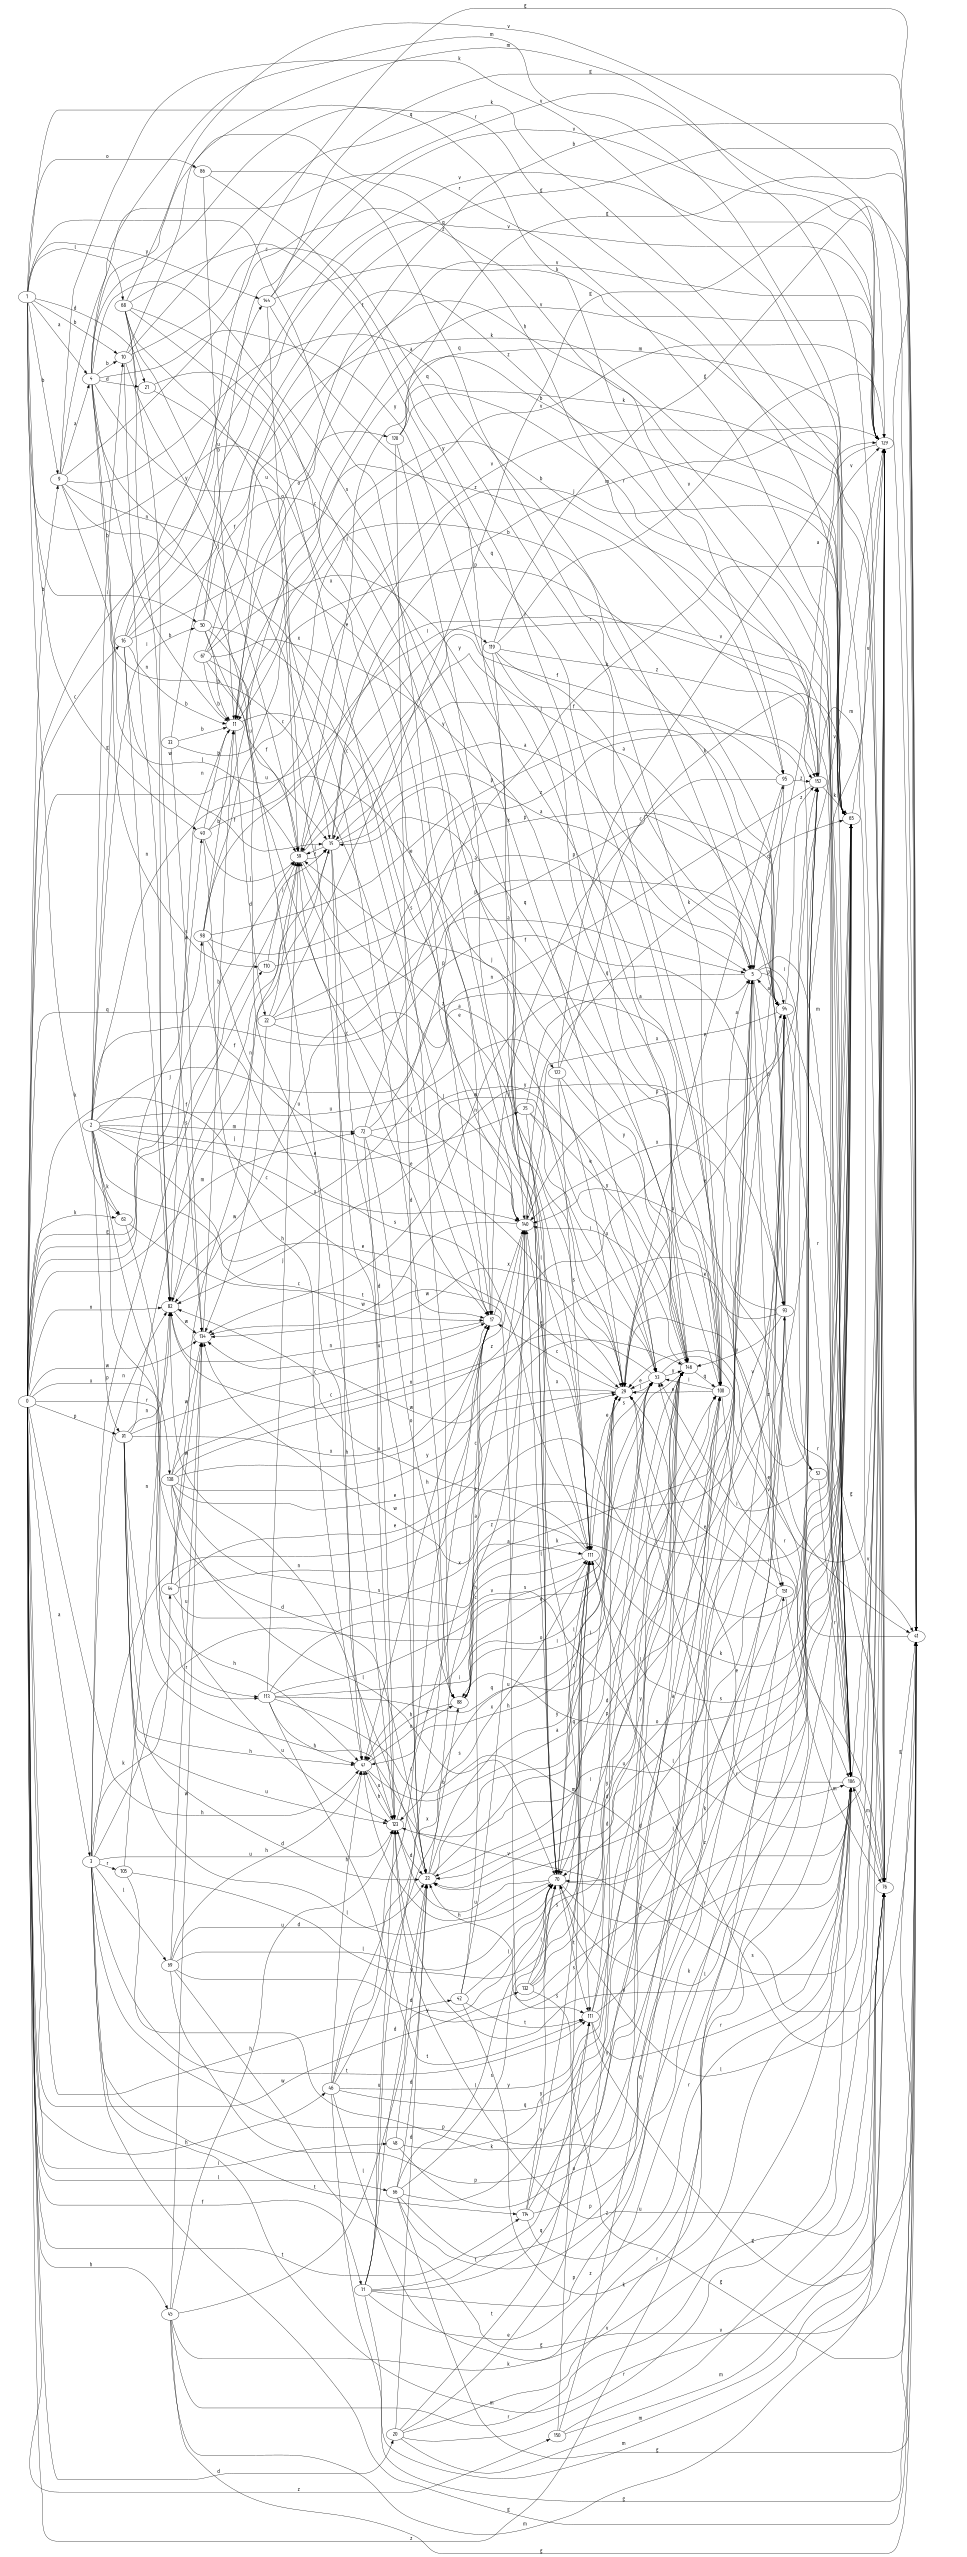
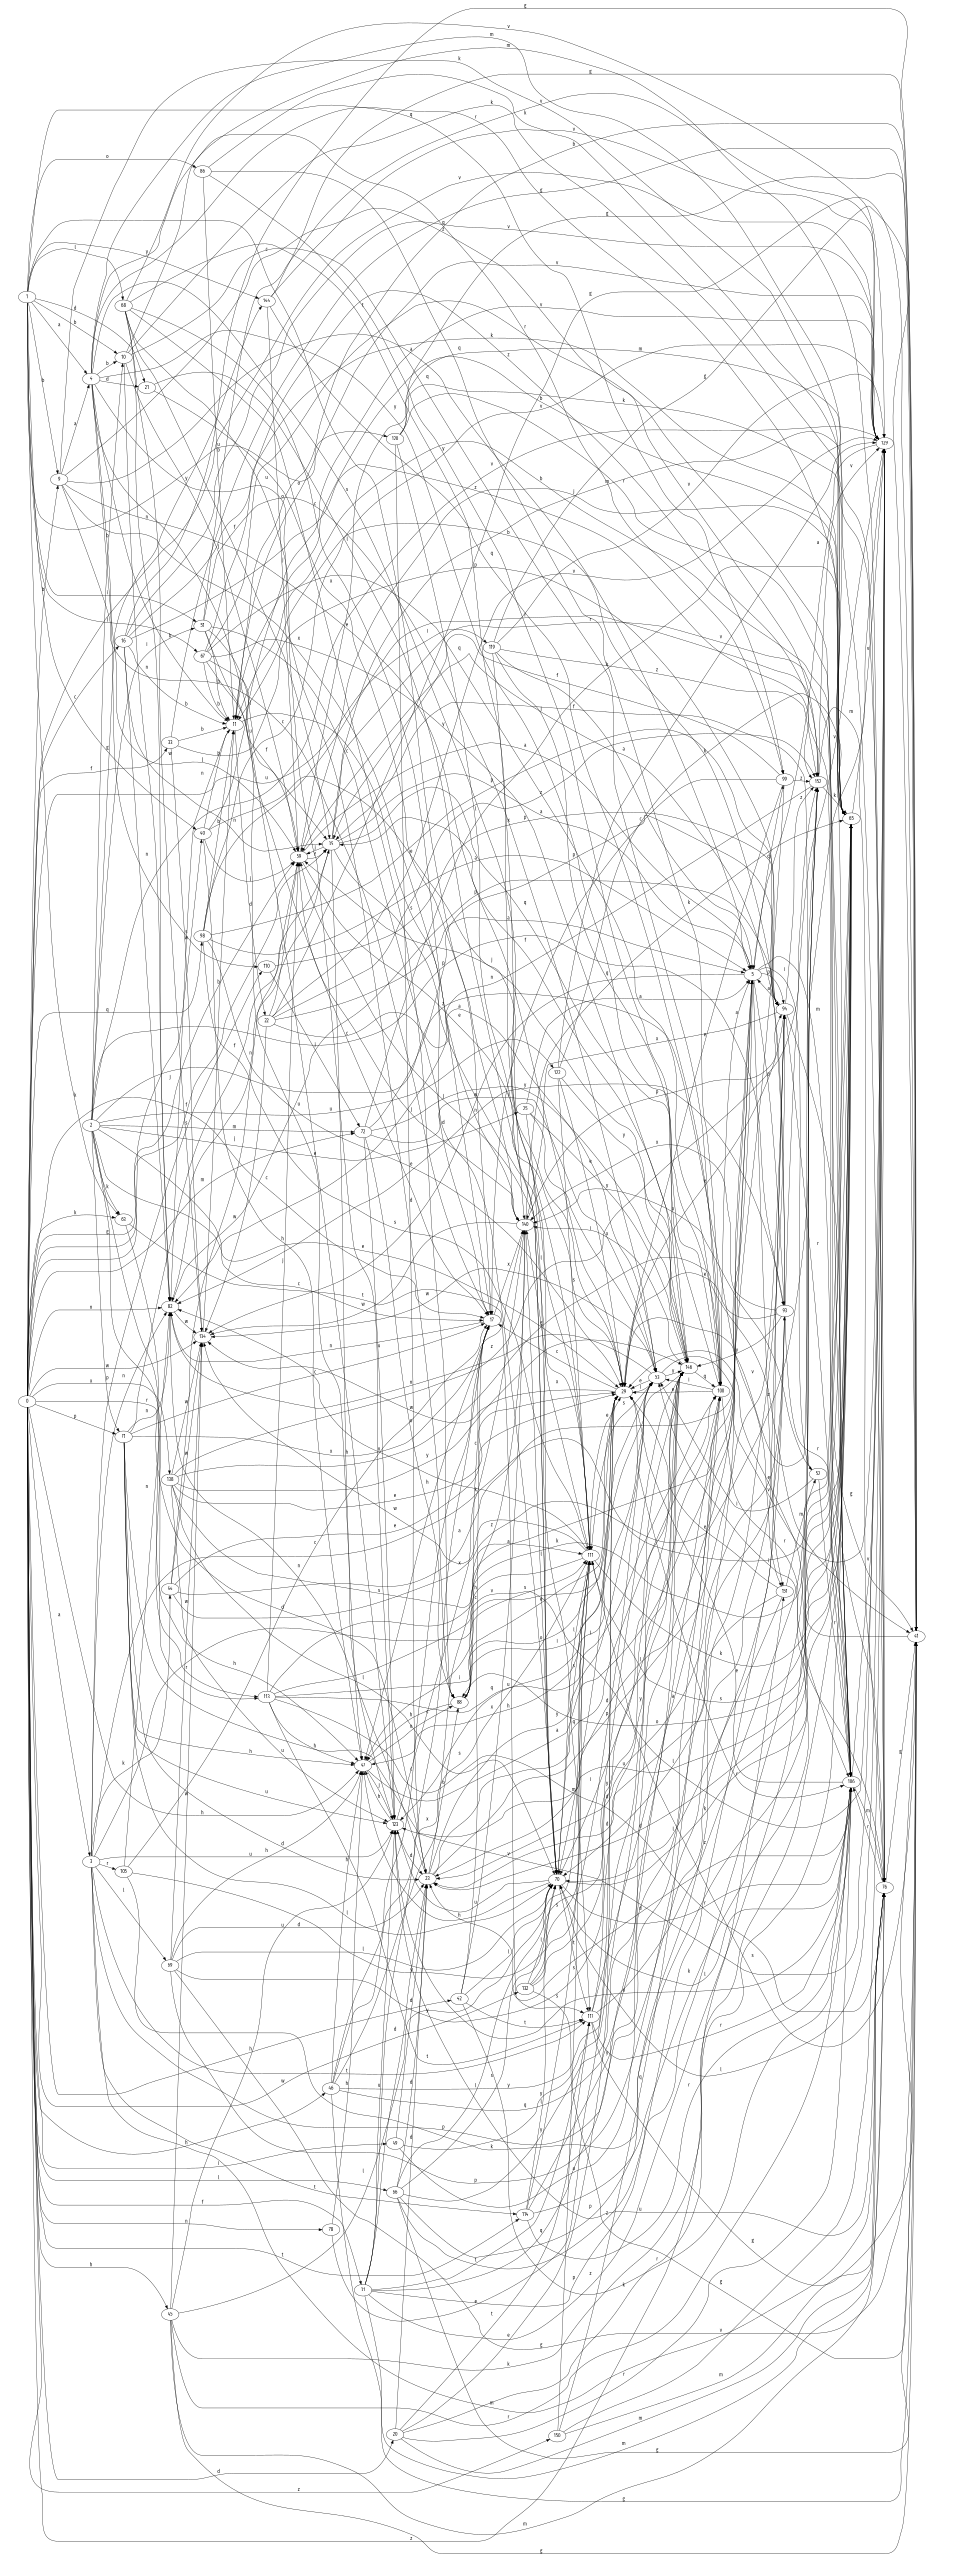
edge "67" -> "106": label "h" -> "r"
edge "144" -> "65": now "86" -> "65"
edge "9" -> "106": removed, label "r"
edge "1" -> "67": added, label "l"
node "50": label "50" -> "51"
edge "67" -> "100": label "y" -> "q"
node "95": label "95" -> "99"
edge "16" -> "35": label "f" -> "n"
edge "110" -> "59": now "110" -> "72"
edge "0" -> "33": added, label "f"
edge "2" -> "140": removed, label "x"
edge "35" -> "23": now "35" -> "70"
edge "138" -> "17": now "105" -> "17"
node "91": label "91" -> "71"
edge "64" -> "94": now "64" -> "5"
edge "69" -> "134": label "u" -> "w"
edge "151" -> "76": now "151" -> "52"
edge "47" -> "123": label "u" -> "j"
edge "46" -> "129": now "22" -> "129"
node "48": label "48" -> "49"
node "78": added
edge "3" -> "41": removed, label "g"
